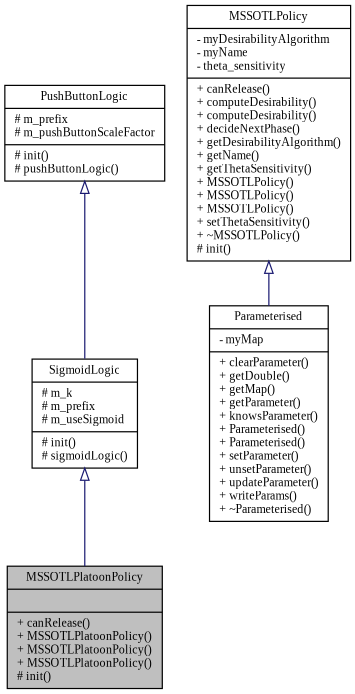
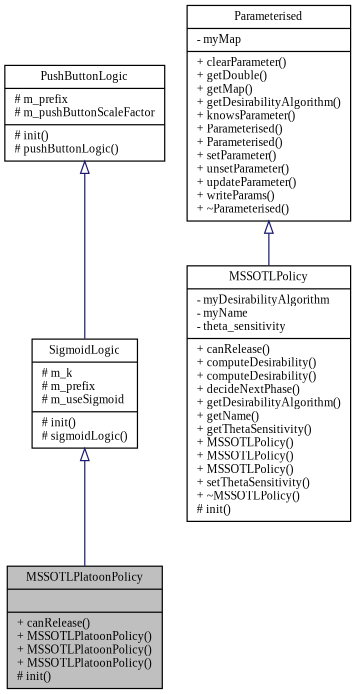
edge "Parameterised" -> "MSSOTLPolicy": reversed
node "Parameterised": text "+ getParameter()" -> "+ getDesirabilityAlgorithm()"
